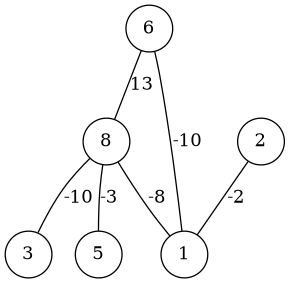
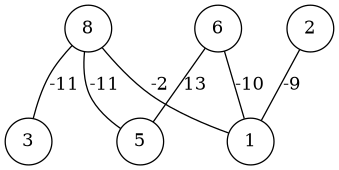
edge "6" -- "8": now "6" -- "5"
edge "8" -- "3": label "-10" -> "-11"
edge "8" -- "5": label "-3" -> "-11"
edge "8" -- "1": label "-8" -> "-2"
edge "2" -- "1": label "-2" -> "-9"
